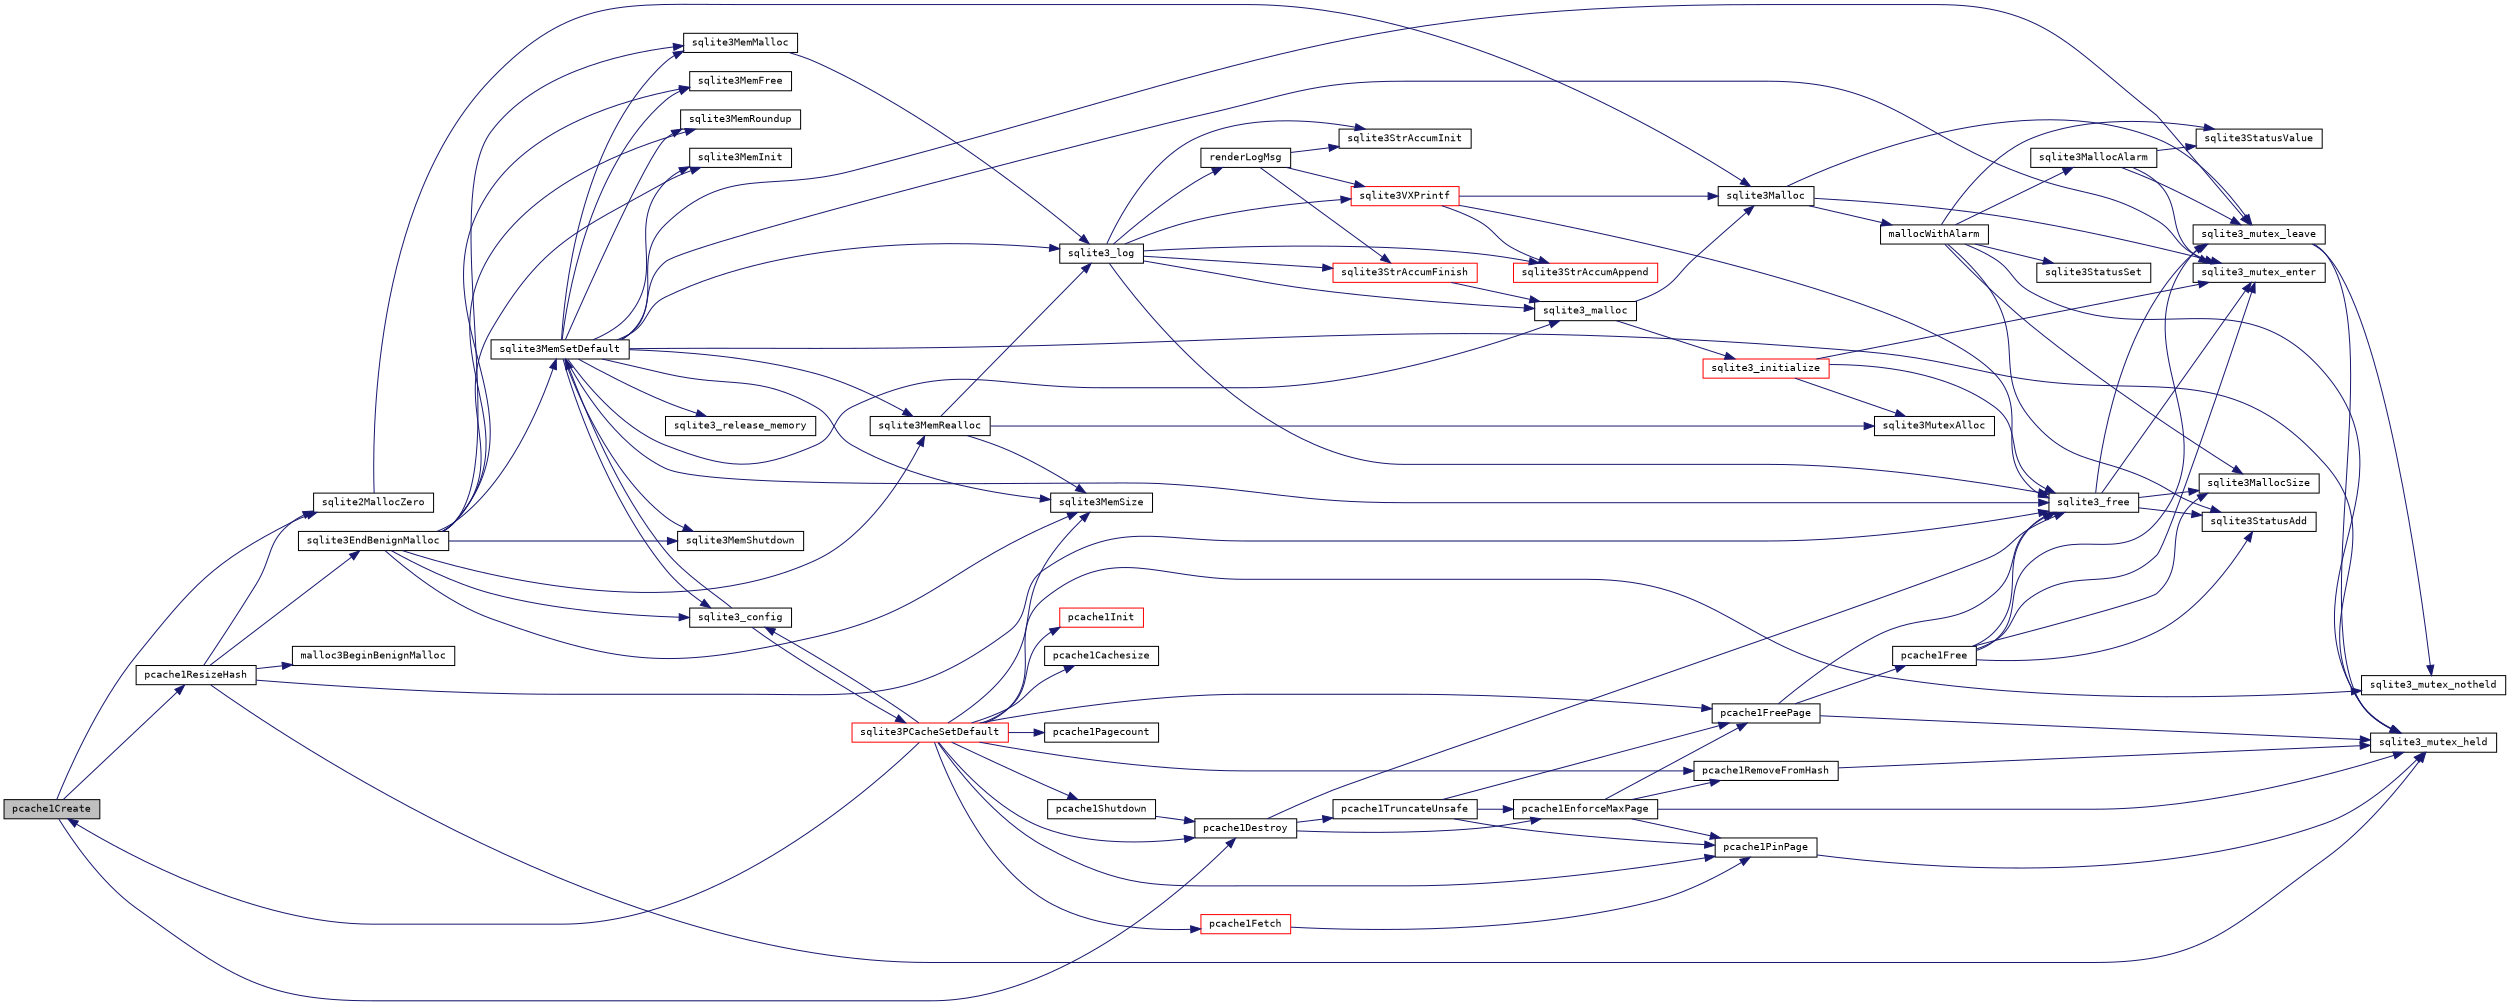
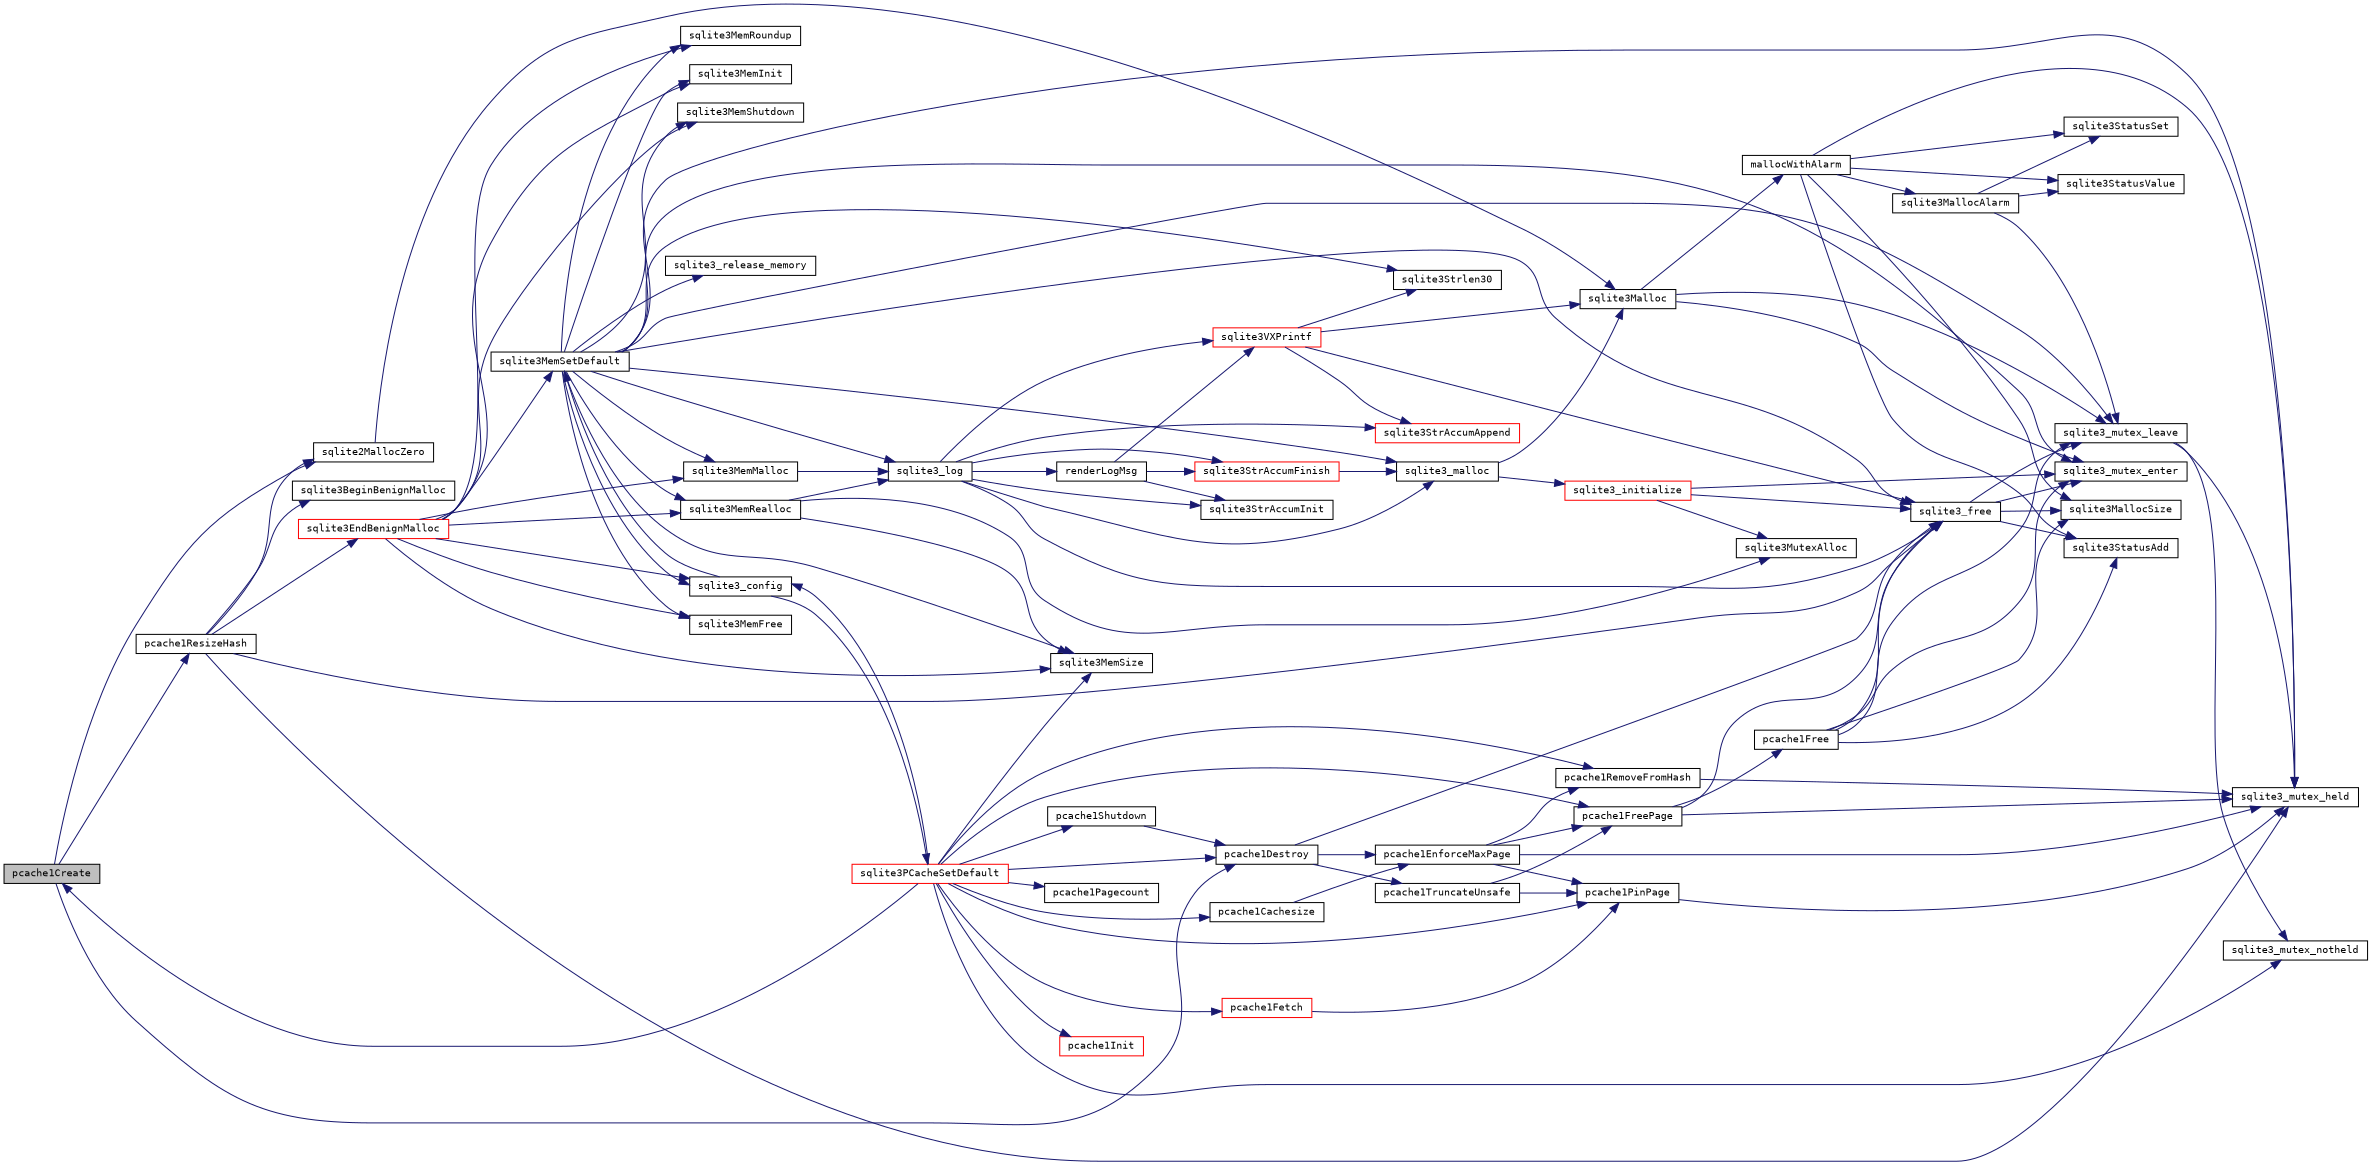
edge "sqlite3MallocAlarm" -> "sqlite3_mutex_enter": now "sqlite3MallocAlarm" -> "sqlite3StatusSet"
node "sqlite3Strlen30": added
node "sqlite3EndBenignMalloc": color black -> red
node "malloc3BeginBenignMalloc": label "malloc3BeginBenignMalloc" -> "sqlite3BeginBenignMalloc"
edge "pcache1TruncateUnsafe" -> "pcache1EnforceMaxPage": now "pcache1Cachesize" -> "pcache1EnforceMaxPage"
